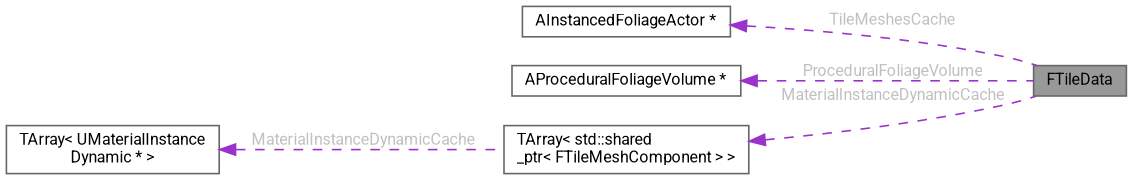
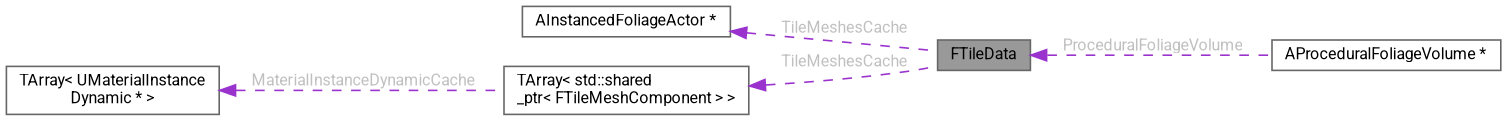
edge "FTileData" -> "AProceduralFoliageVolume *": reversed
edge "FTileData" -> "TArray< std::shared _ptr< FTileMeshComponent > >": label " MaterialInstanceDynamicCache" -> " TileMeshesCache"
